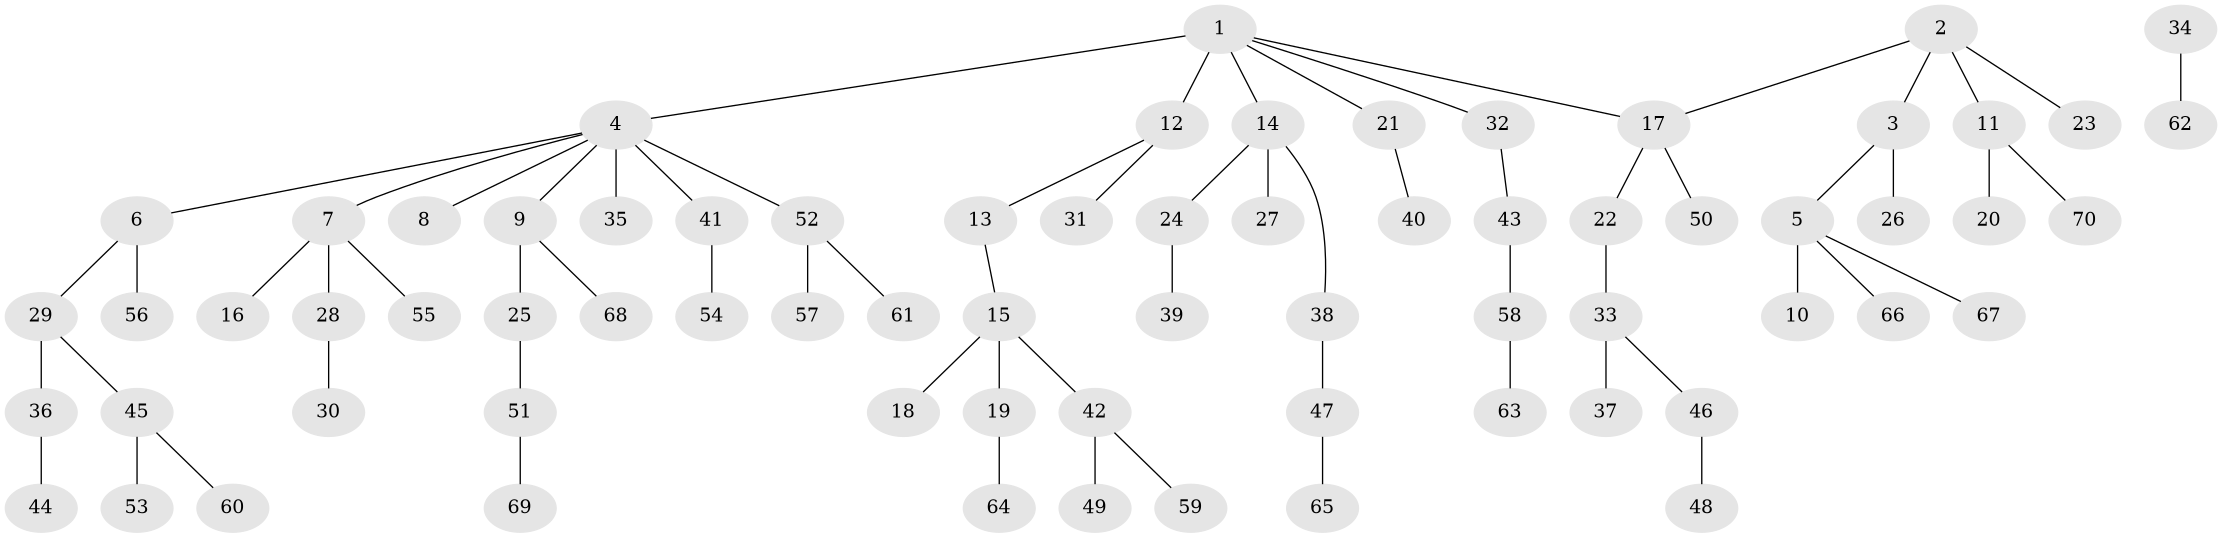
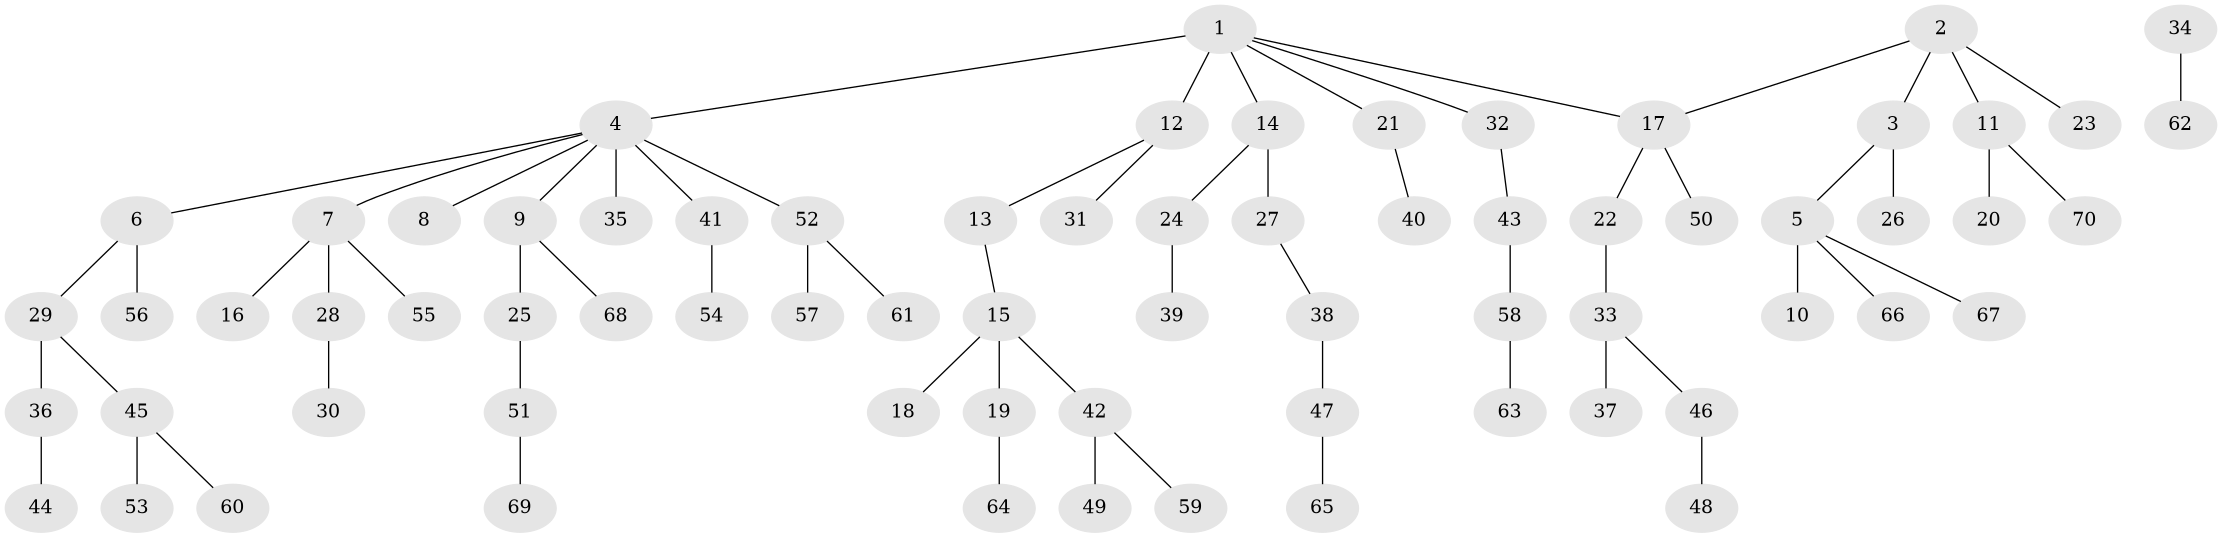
edge "14" -- "38": now "27" -- "38"
